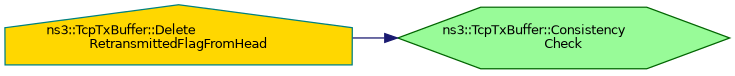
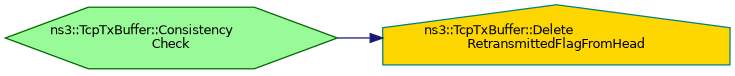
edge "ns3::TcpTxBuffer::Delete RetransmittedFlagFromHead" -> "ns3::TcpTxBuffer::Consistency Check": reversed
